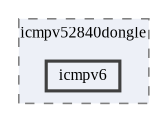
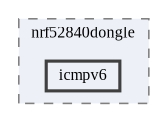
cluster "icmpv52840dongle": label "icmpv52840dongle" -> "nrf52840dongle"
